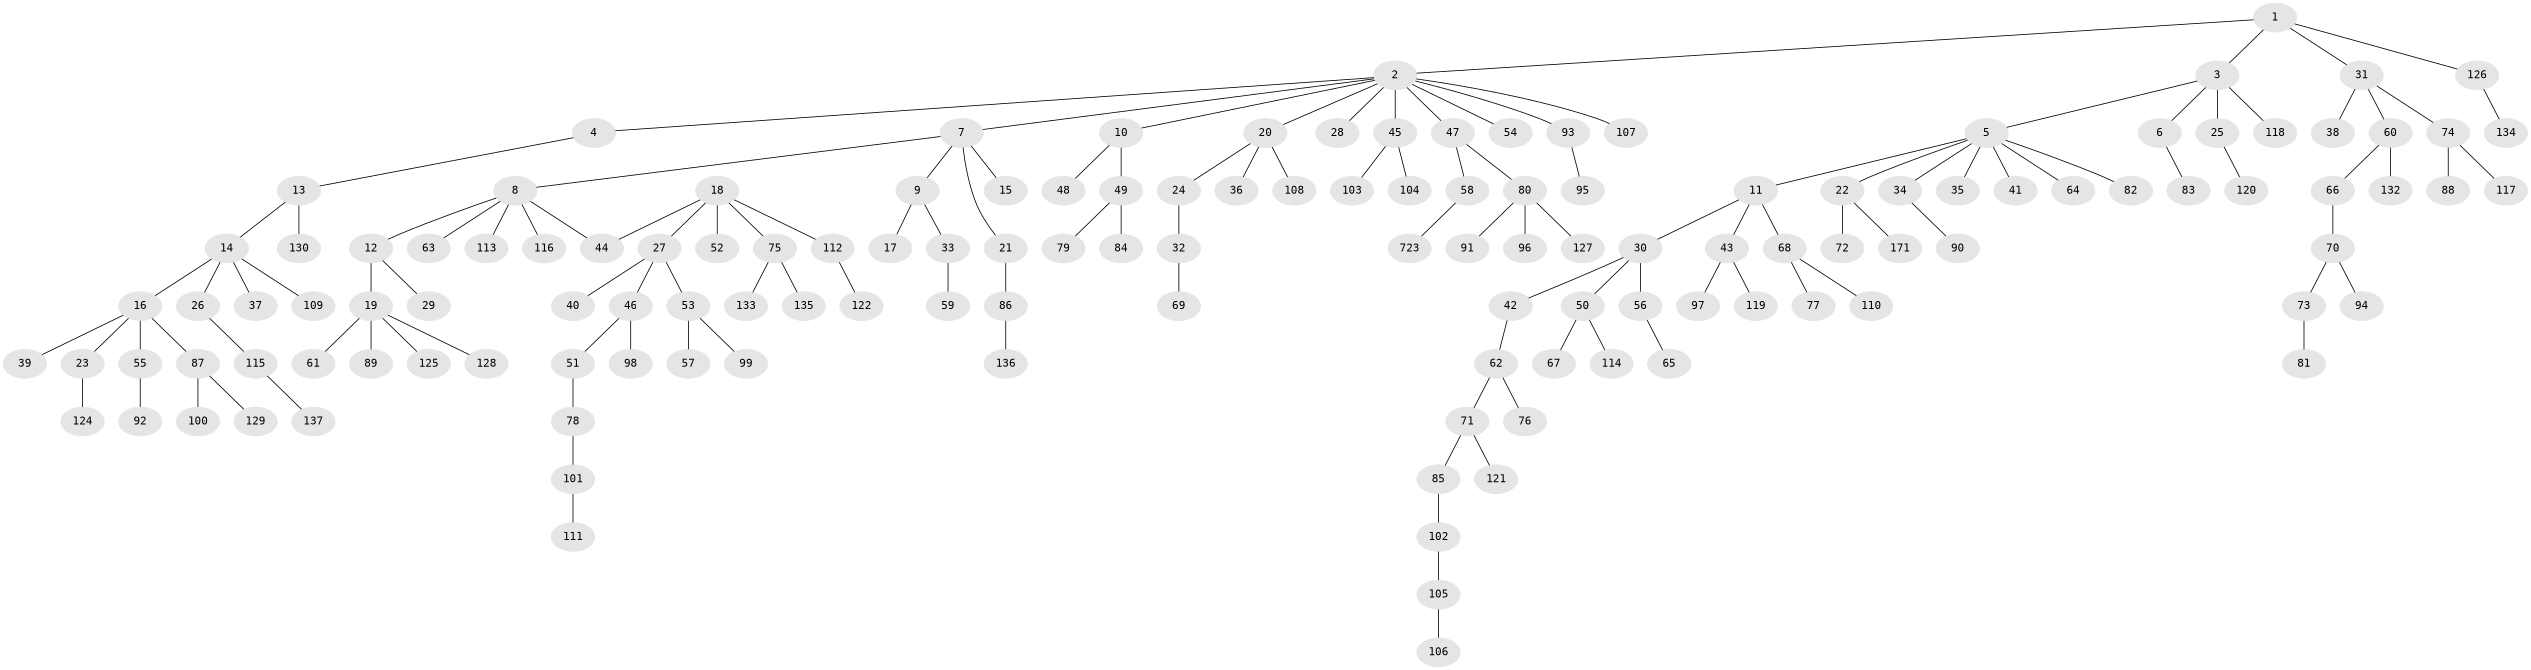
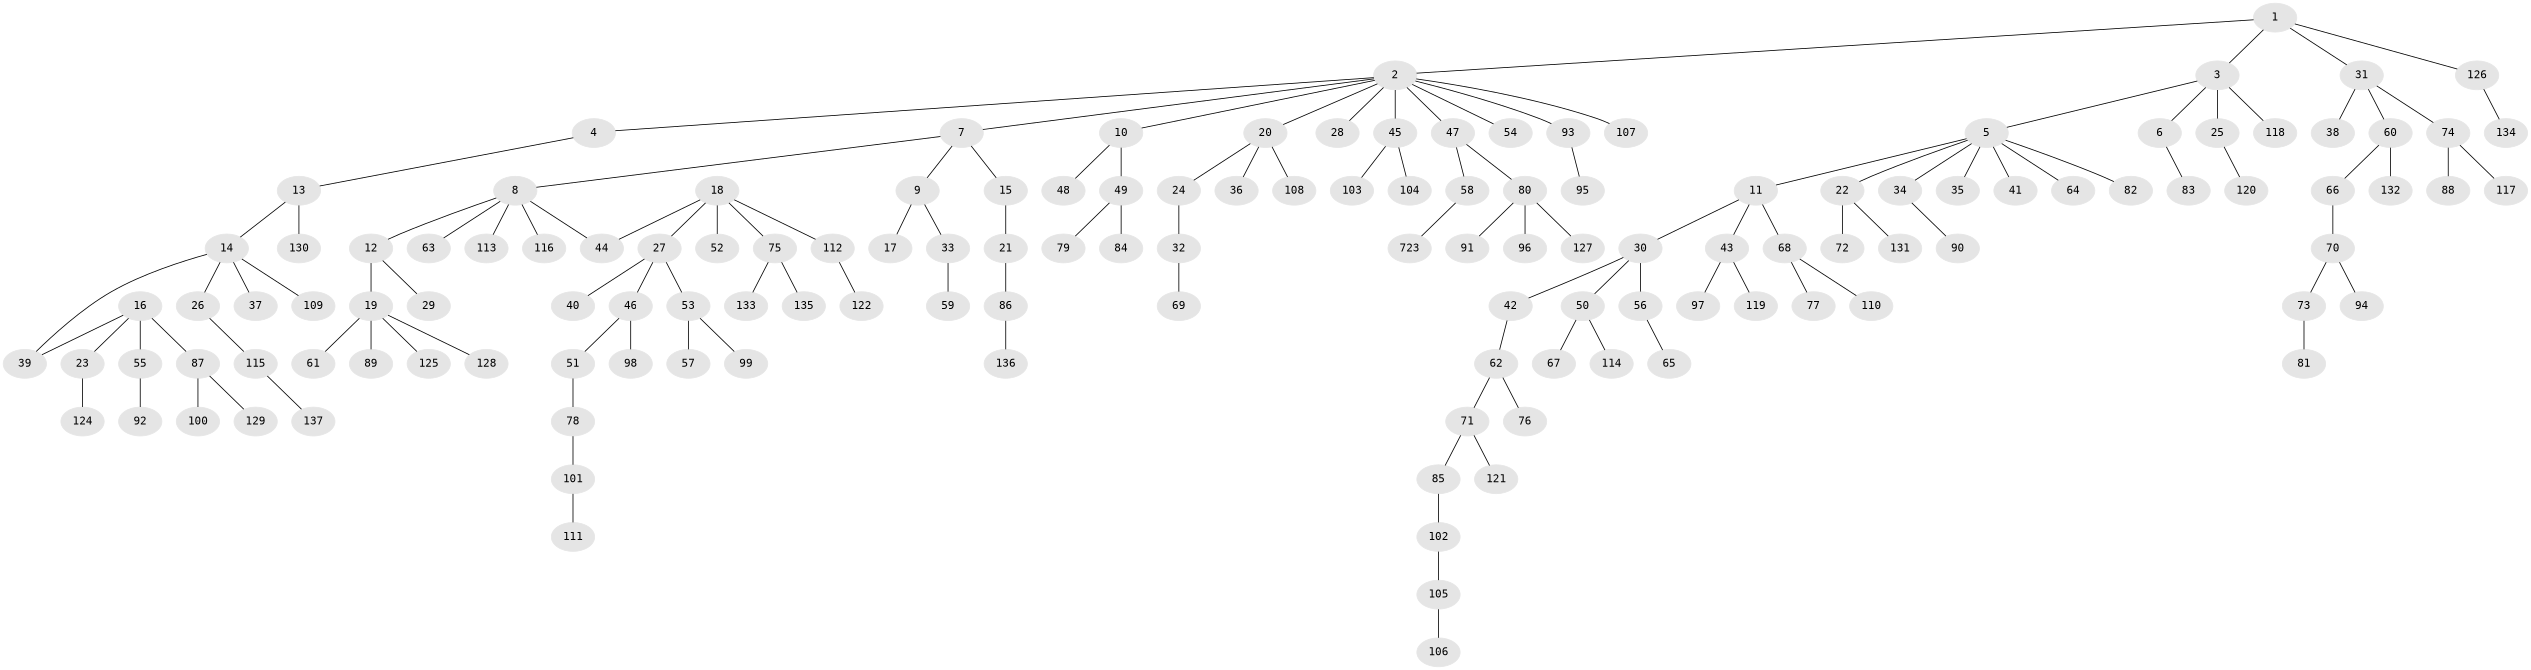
edge "7" -- "21": now "15" -- "21"
node "171": label "171" -> "131"
edge "14" -- "16": now "14" -- "39"
